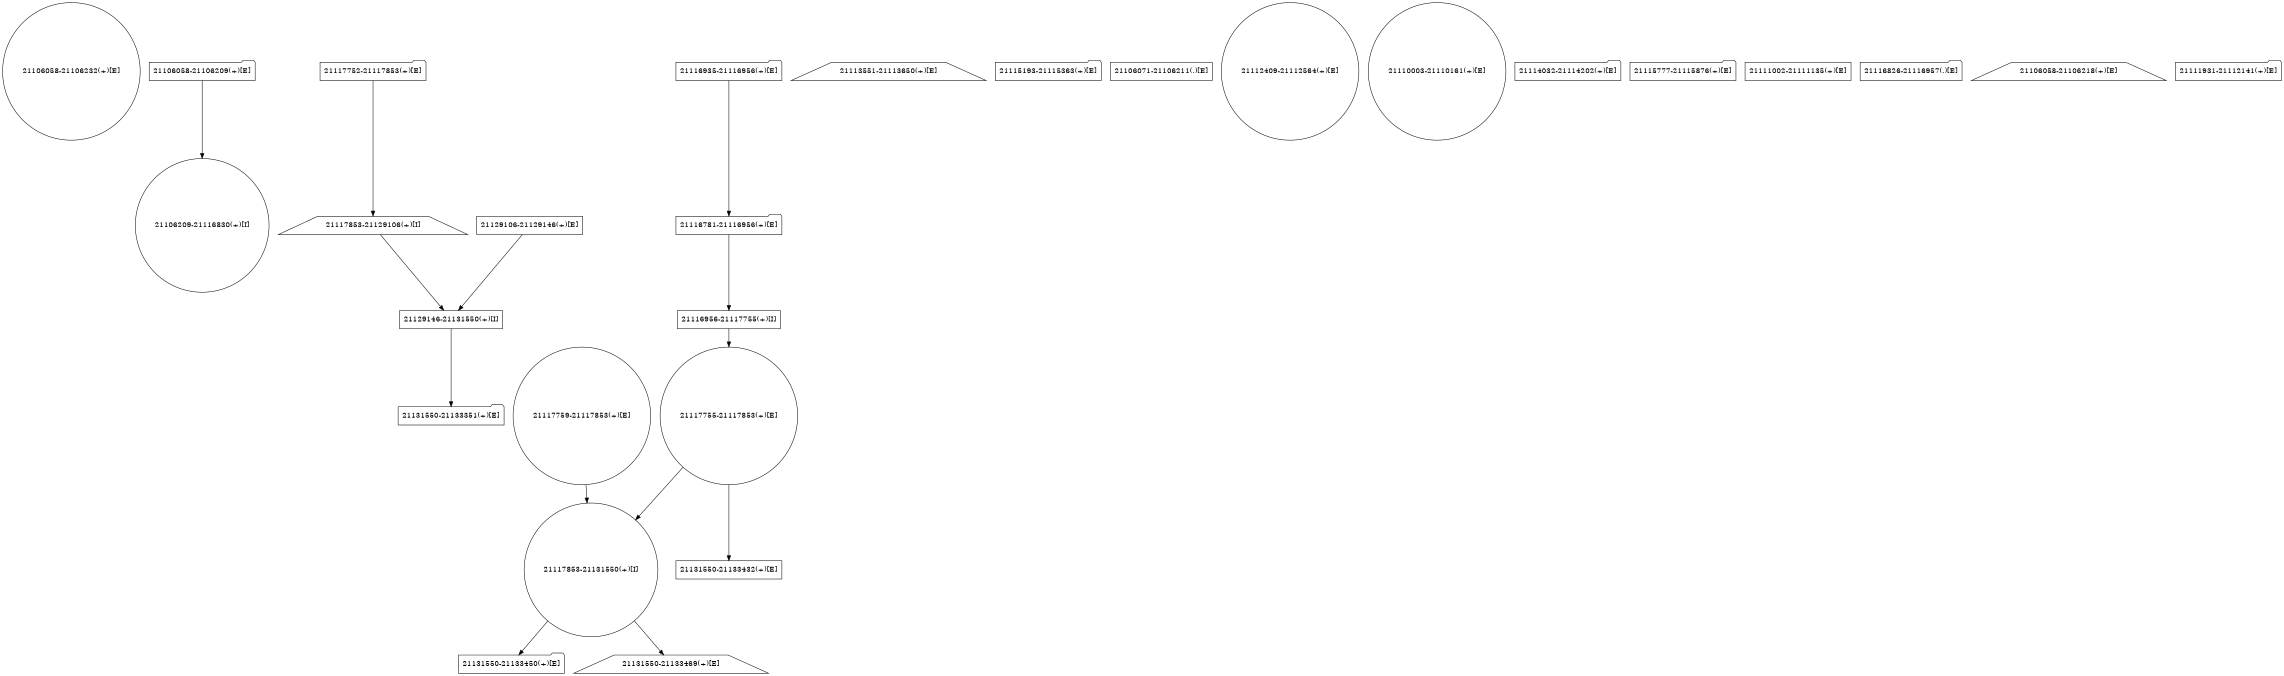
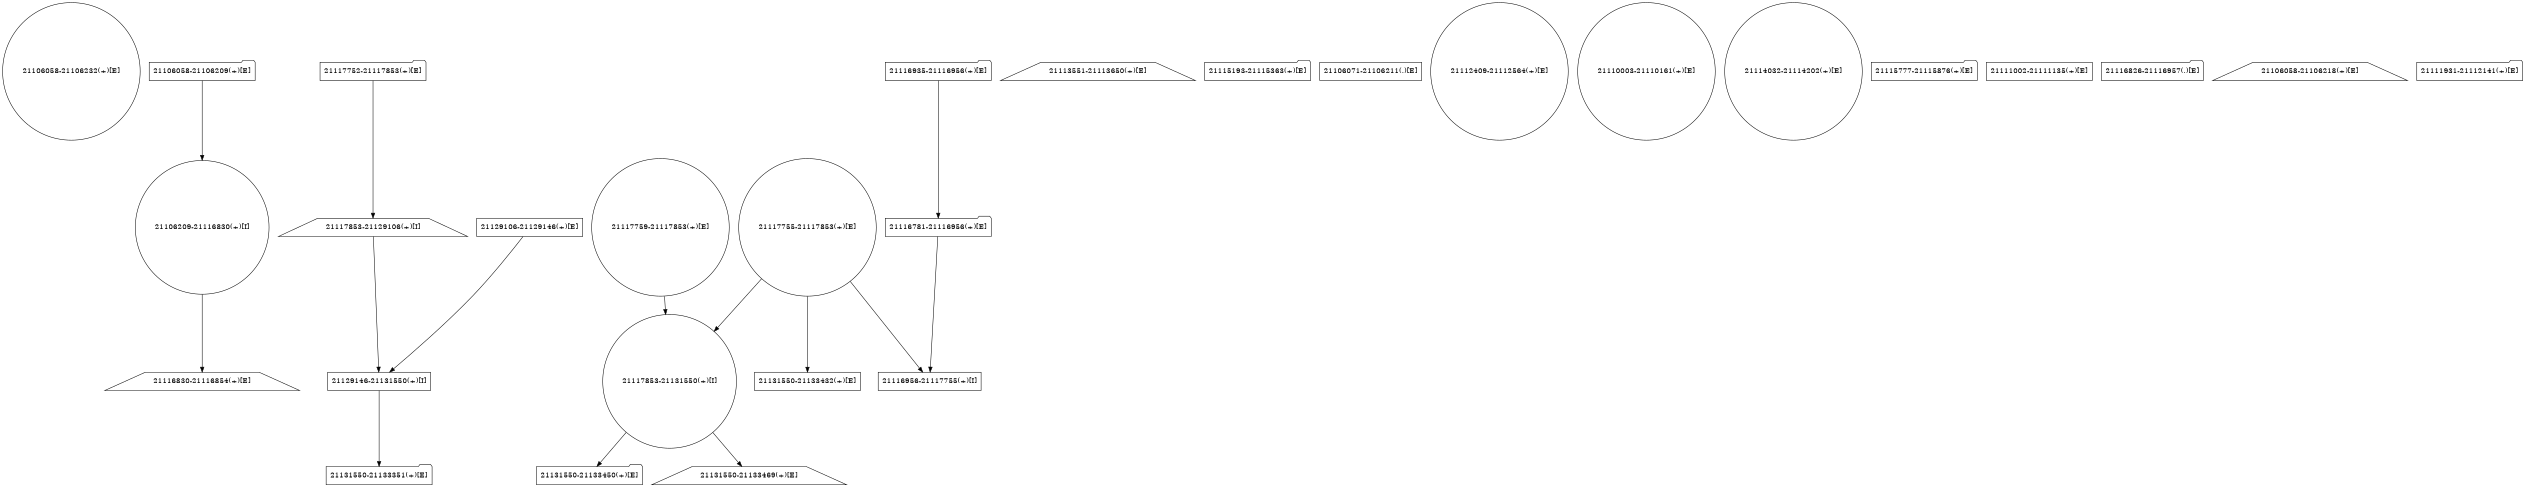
node "21114032-21114202(+)[E]": shape folder -> circle
edge "21116956-21117755(+)[I]" -> "21117755-21117853(+)[E]": reversed
node "21116830-21116854(+)[E]": added
